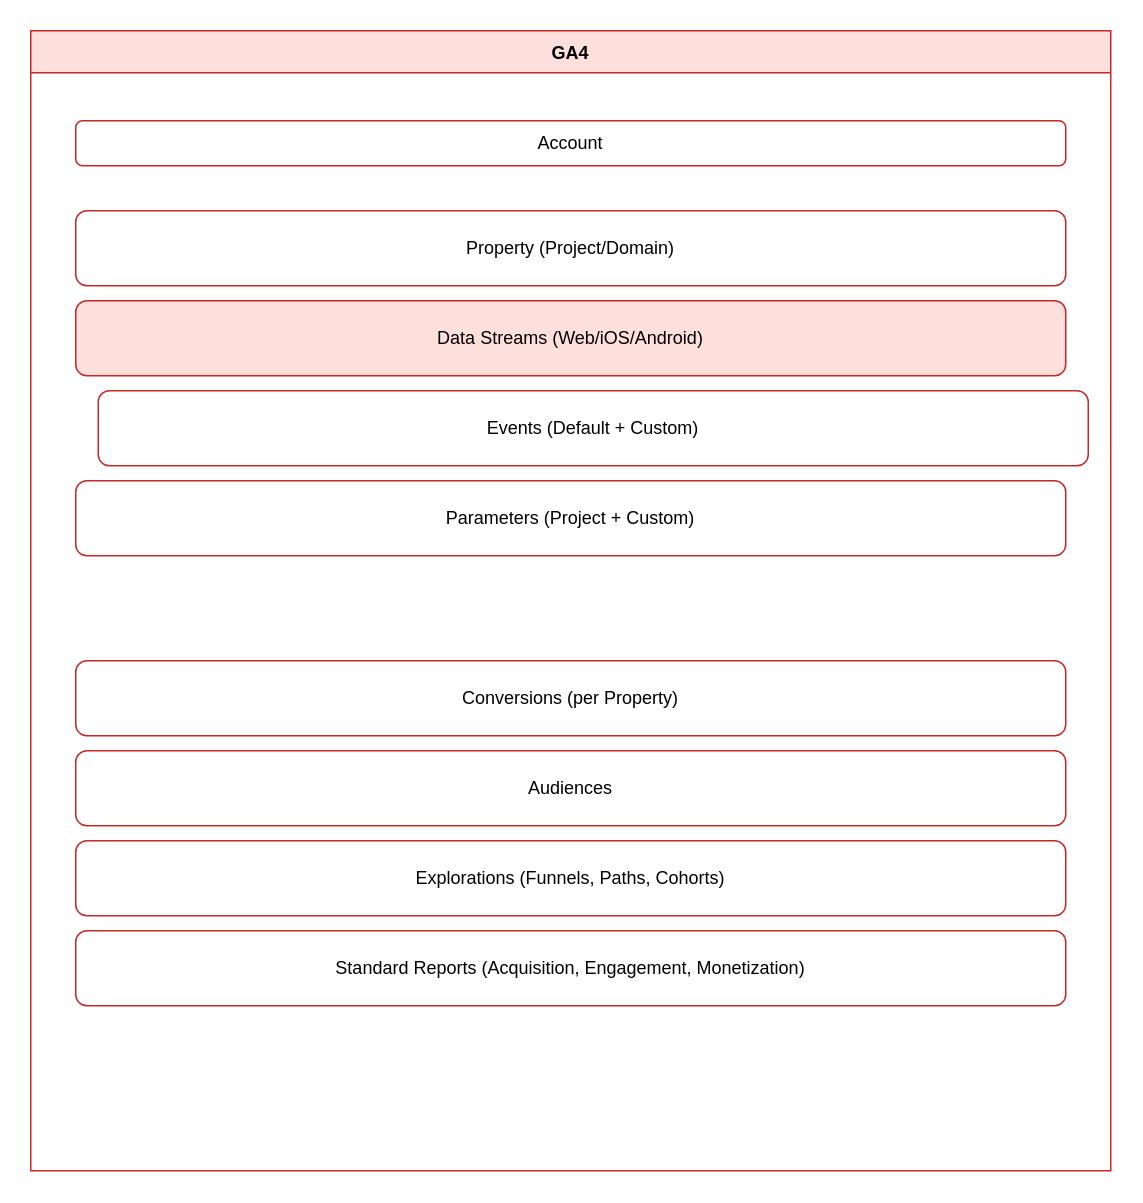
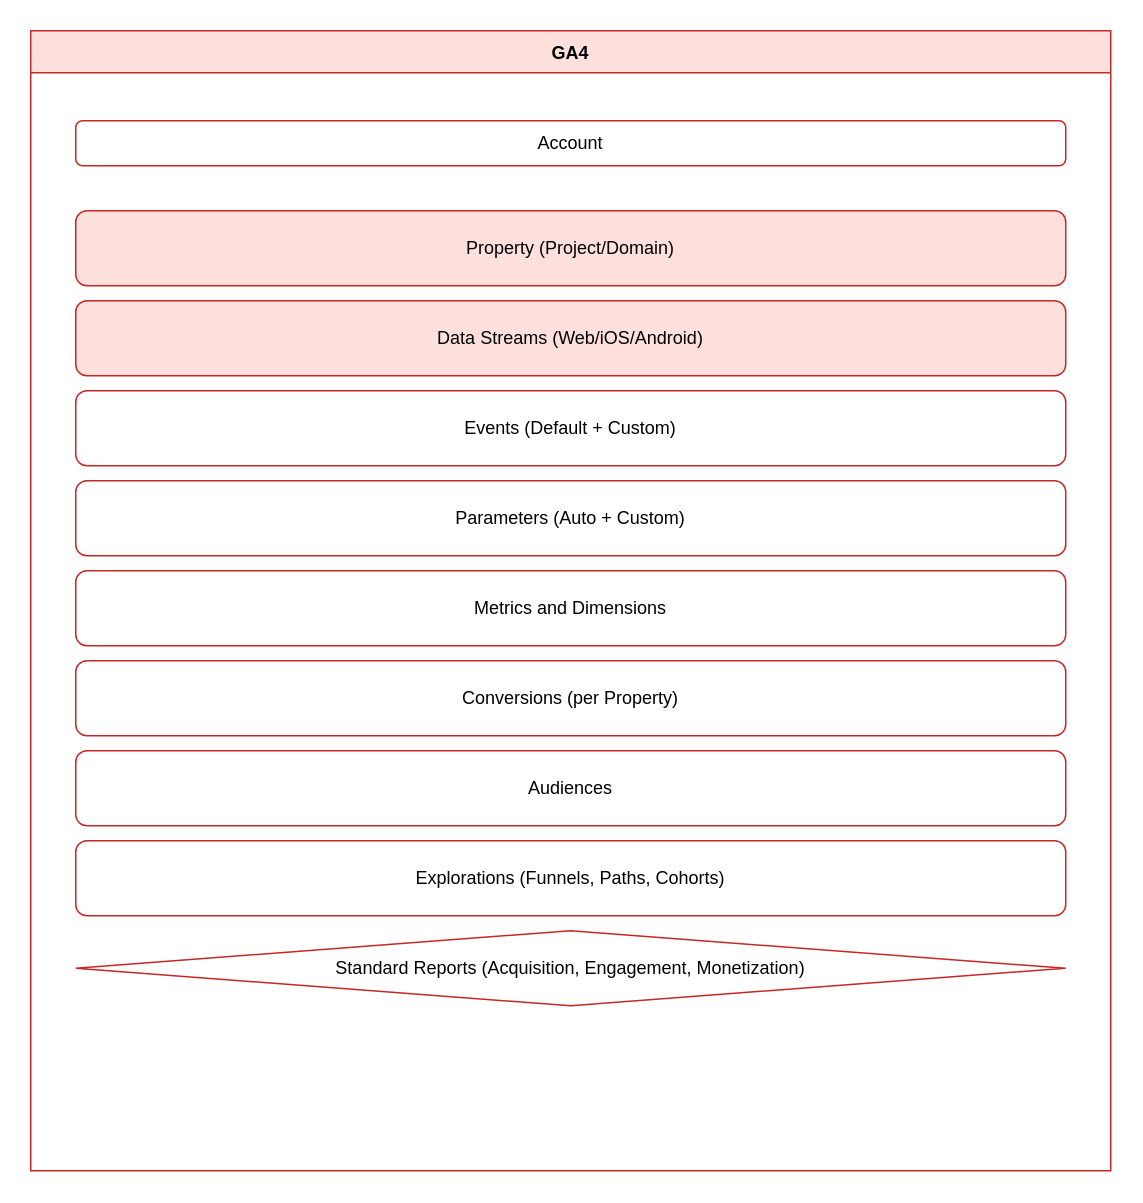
node "Property (Project/Domain)": fillcolor #ffffff -> #fde0dc
node "Events (Default + Custom)": moved (593, 428) -> (571, 428)
node "Parameters (Project + Custom)": label "Parameters (Project + Custom)" -> "Parameters (Auto + Custom)"
node "Metrics and Dimensions": added
node "Standard Reports (Acquisition, Engagement, Monetization)": shape rounded rectangle -> diamond
